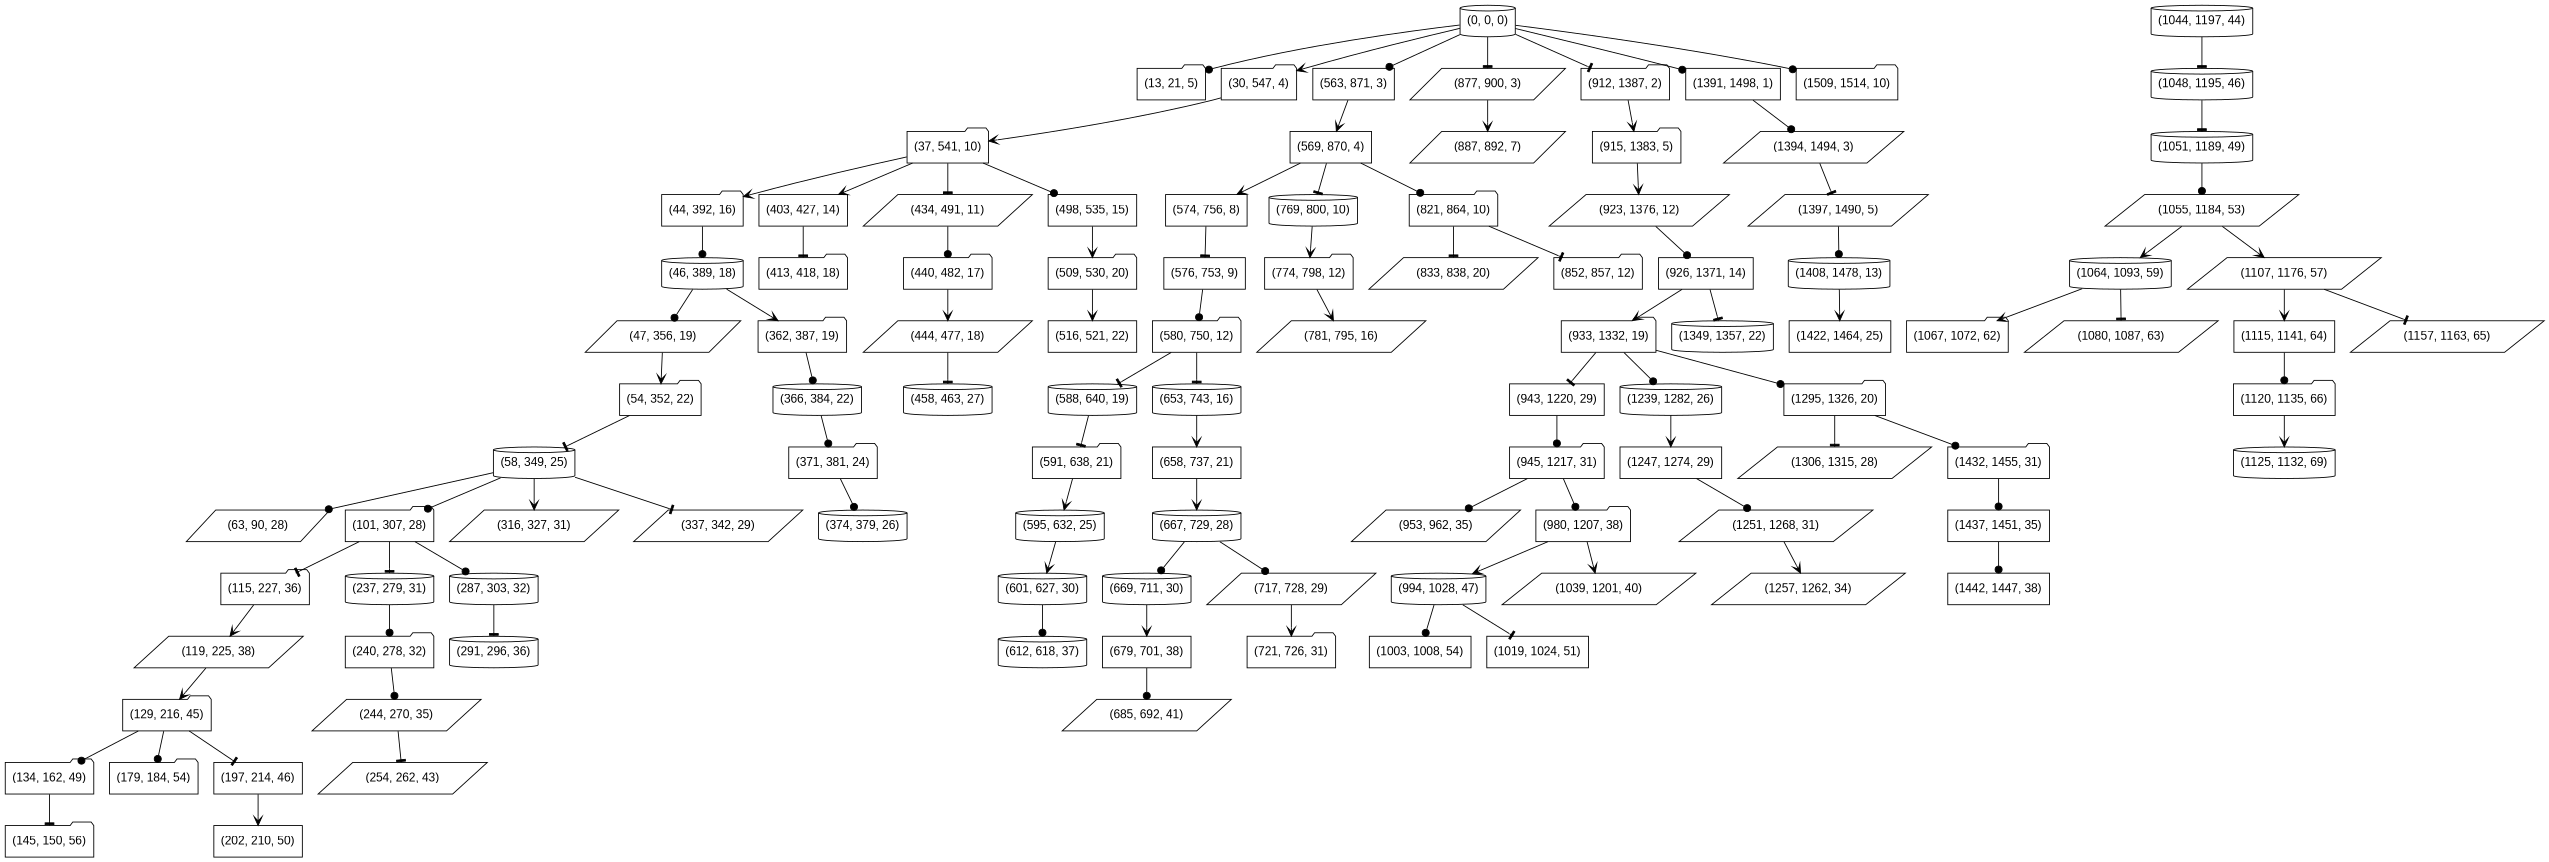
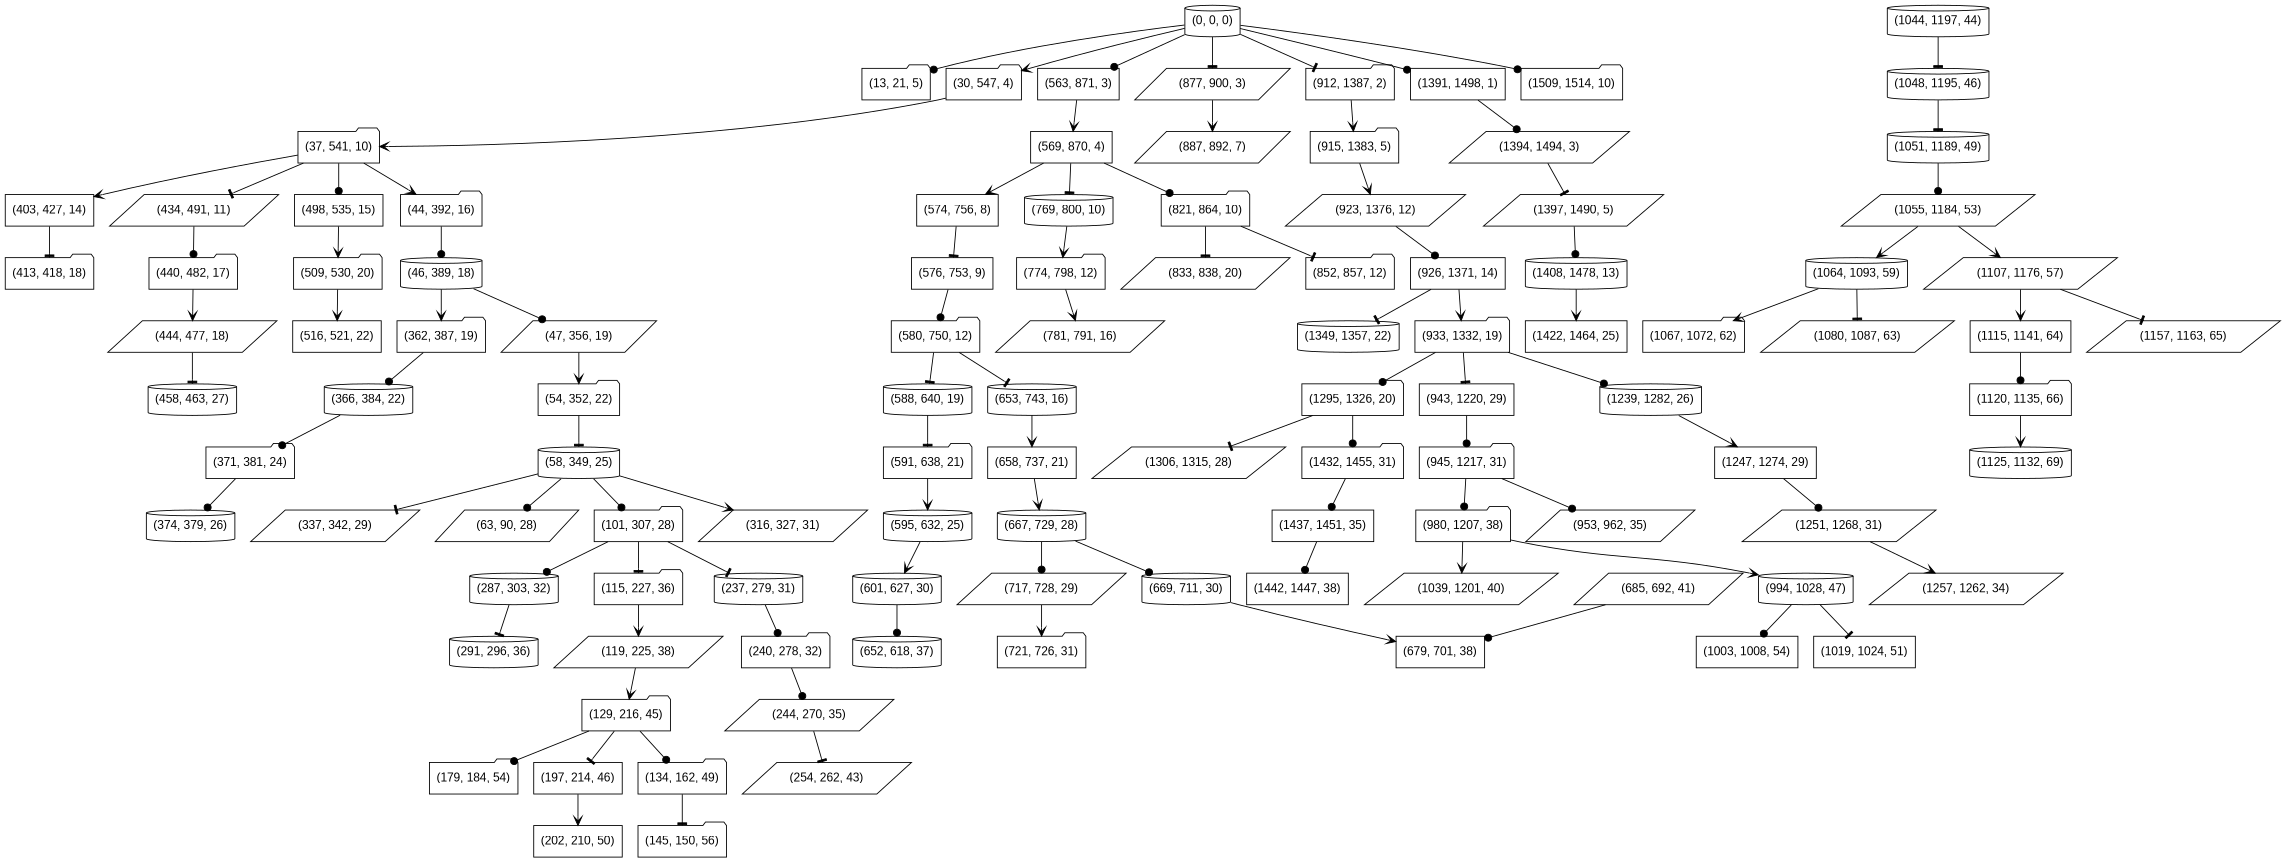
node "(781, 795, 16)": label "(781, 795, 16)" -> "(781, 791, 16)"
node "(612, 618, 37)": label "(612, 618, 37)" -> "(652, 618, 37)"
edge "(679, 701, 38)" -> "(685, 692, 41)": reversed
